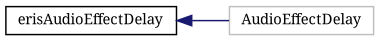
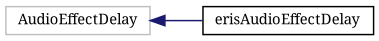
edge "AudioEffectDelay" -> "erisAudioEffectDelay": reversed
